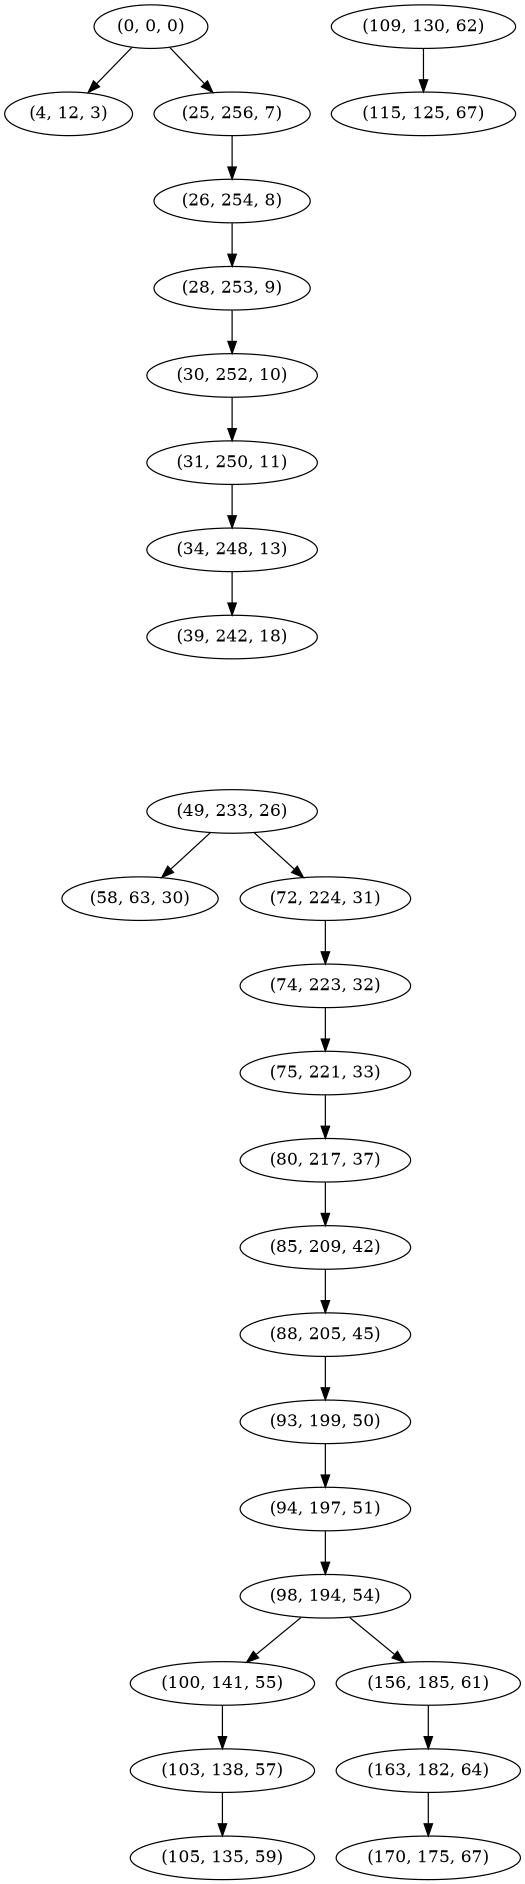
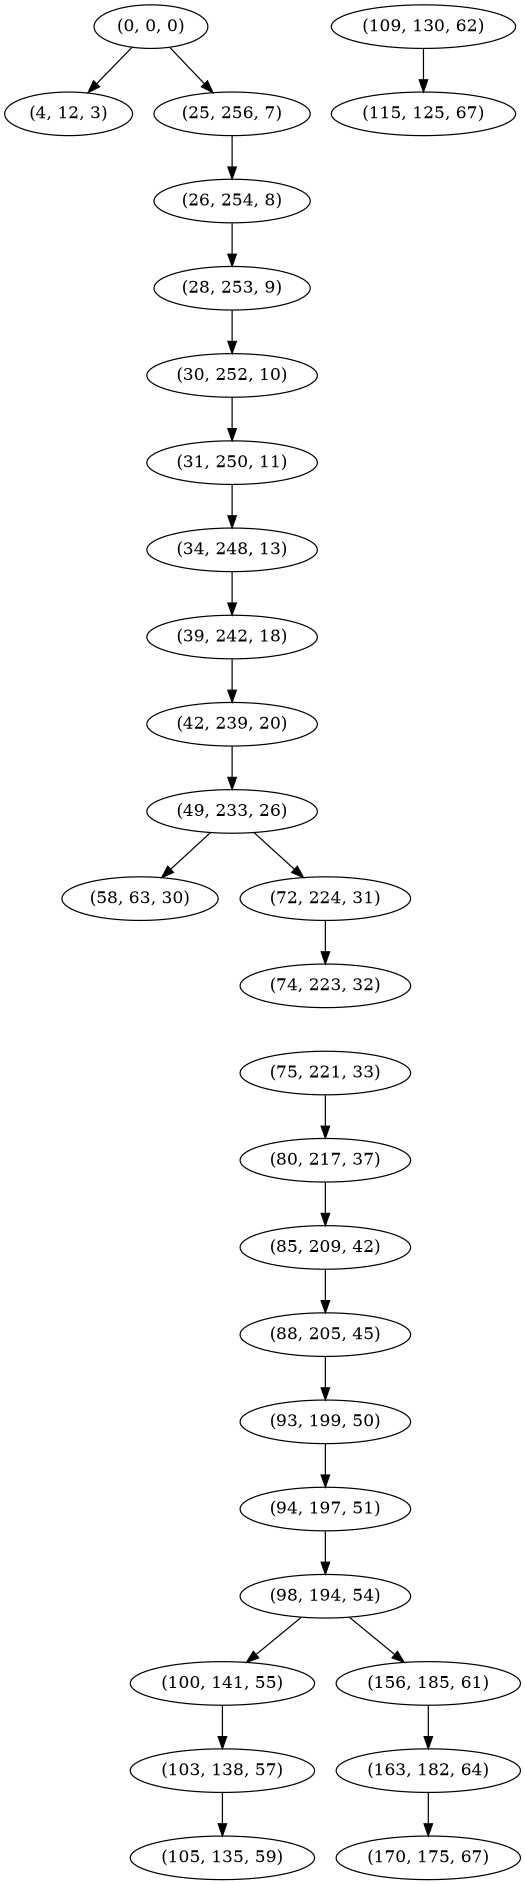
node "(42, 239, 20)": added
edge "(74, 223, 32)" -> "(75, 221, 33)": removed
